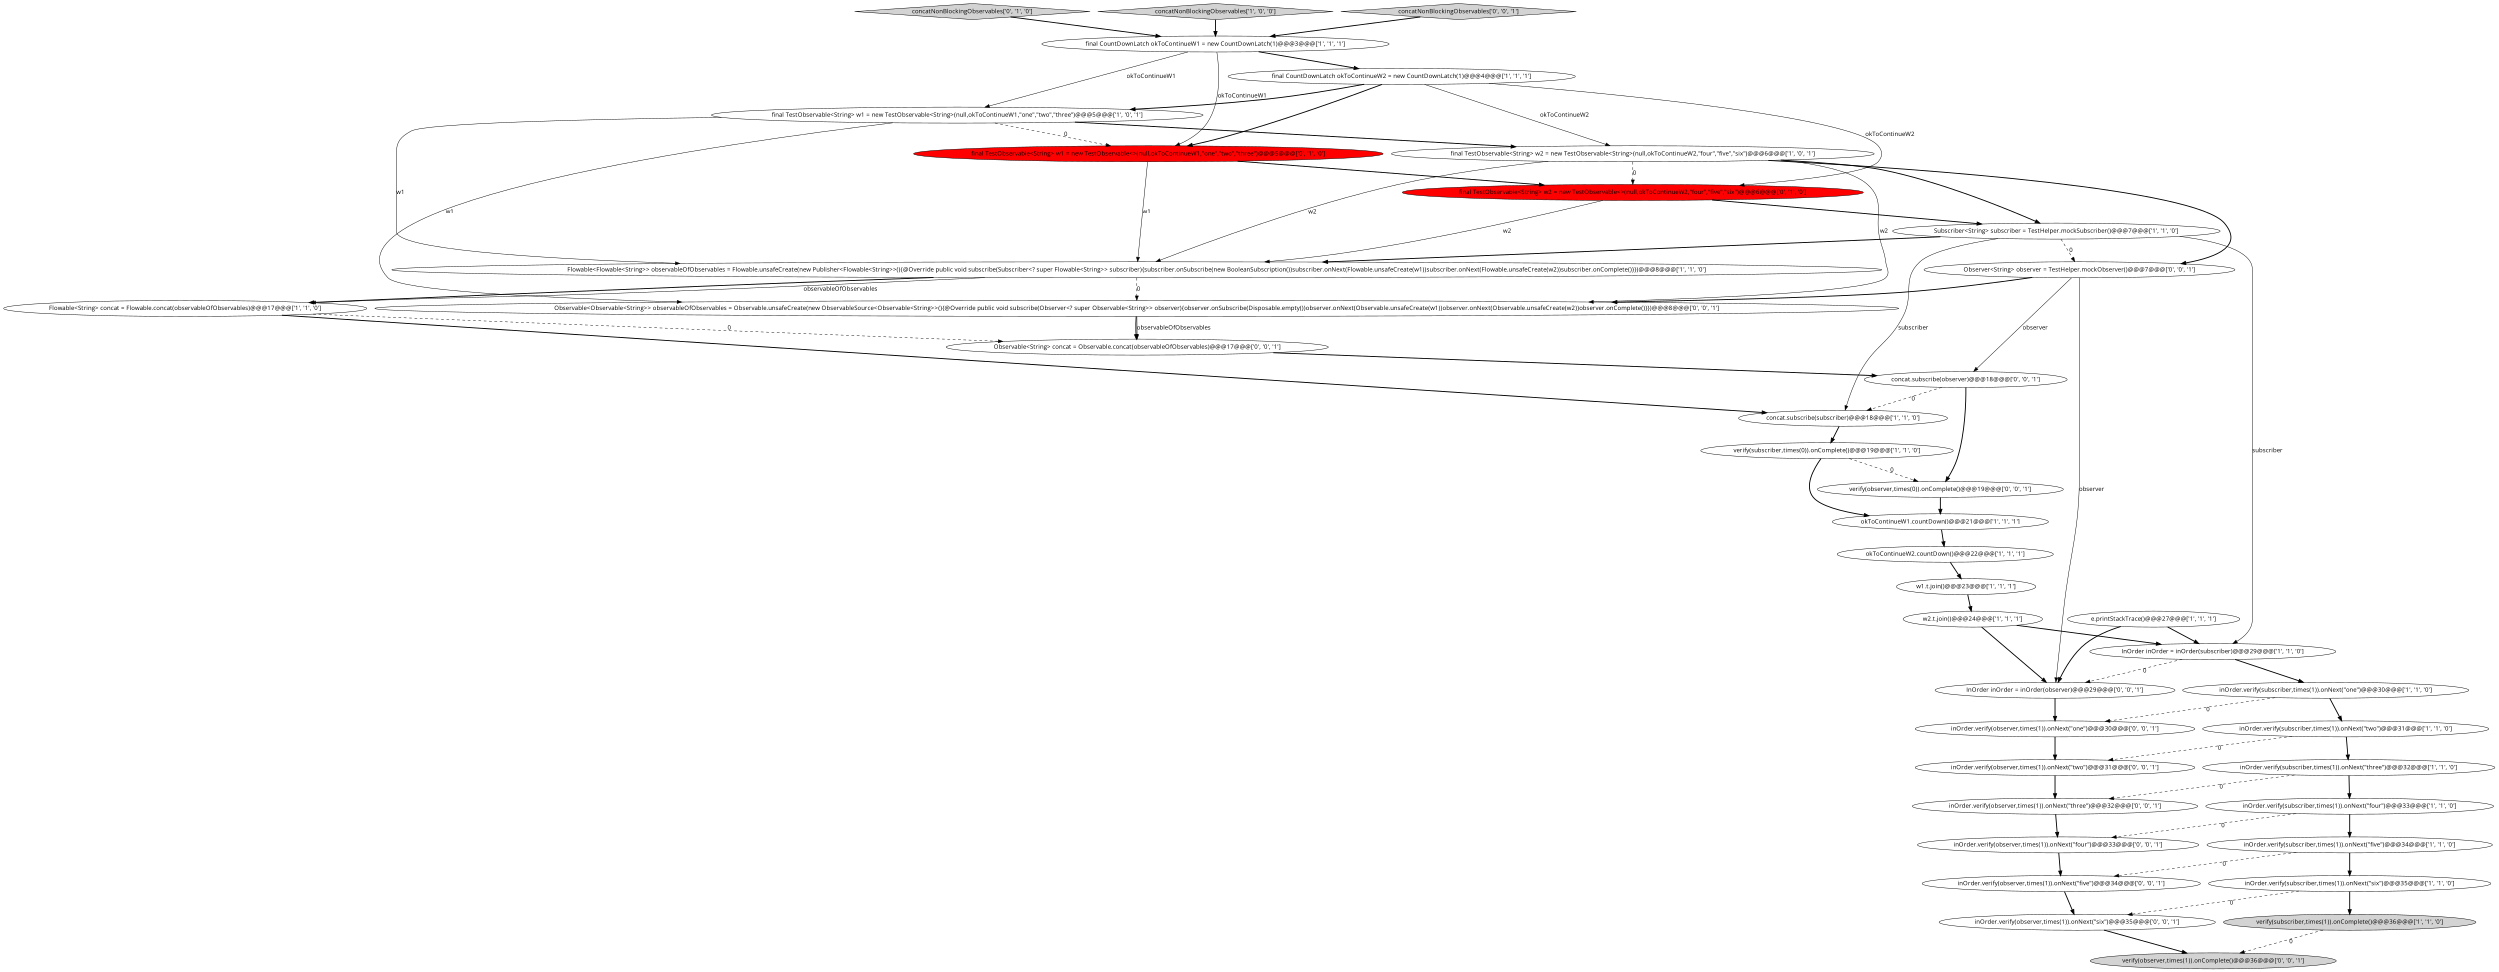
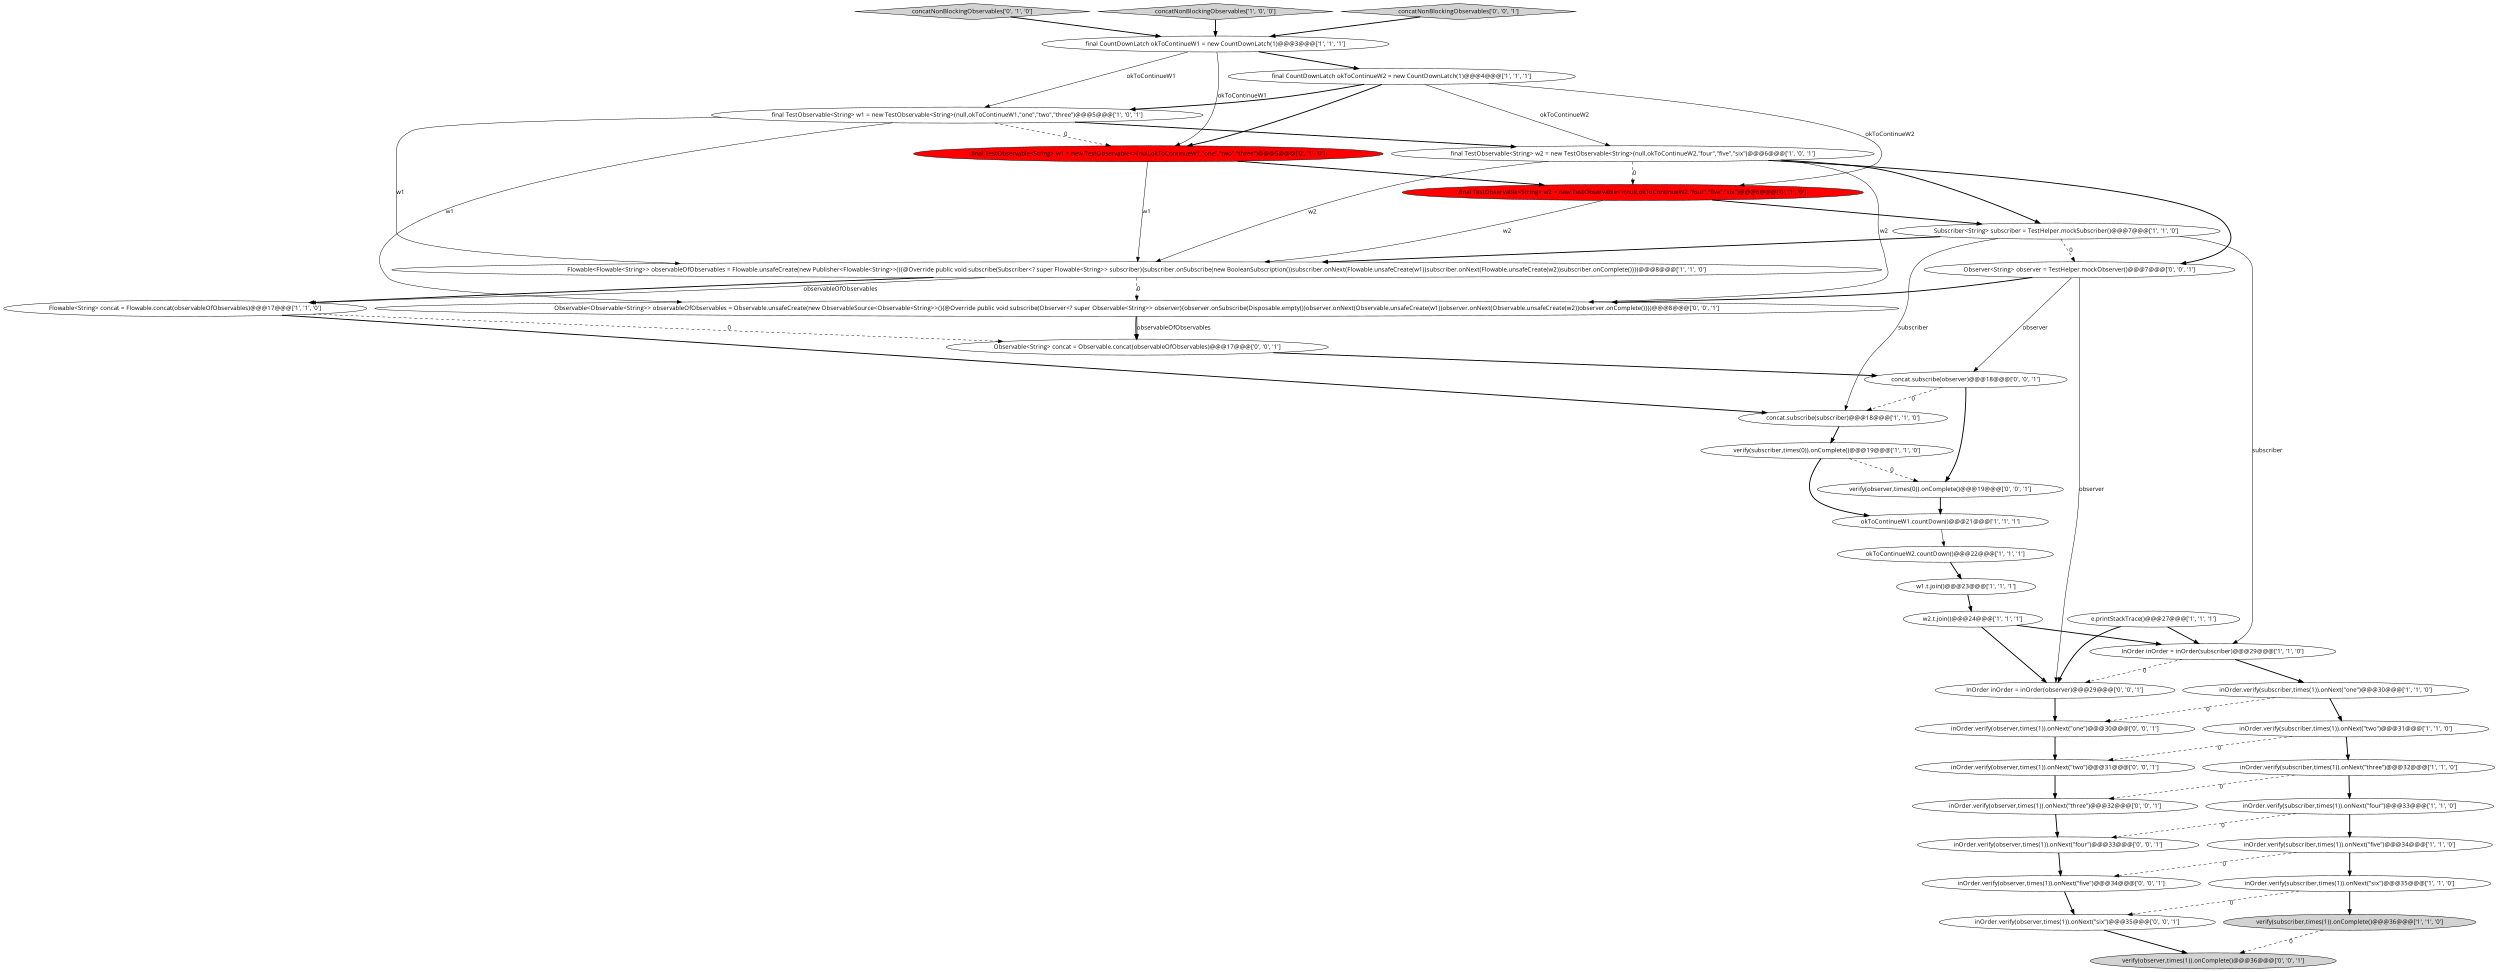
edge "okToContinueW1.countDown()@@@21@@@['1', '1', '1']" -> "okToContinueW2.countDown()@@@22@@@['1', '1', '1']": style bold -> solid
